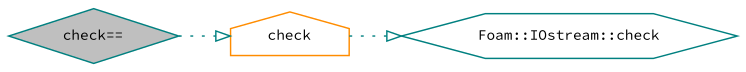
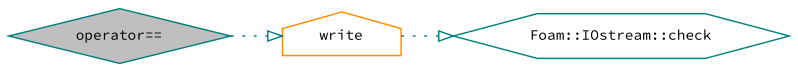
node "check==": label "check==" -> "operator=="
node "check": label "check" -> "write"
